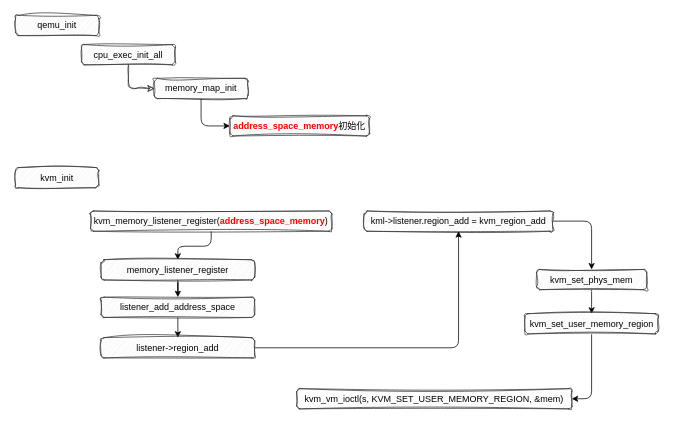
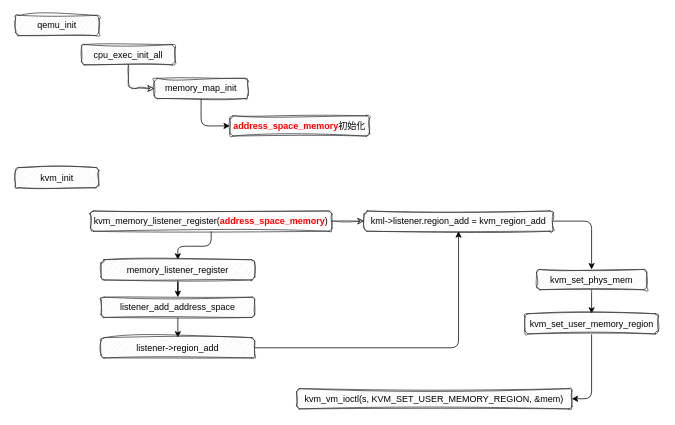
edge "kvm_memory_listener_register(address_space_memory)" -> "kml->listener.region_add = kvm_region_add": added
